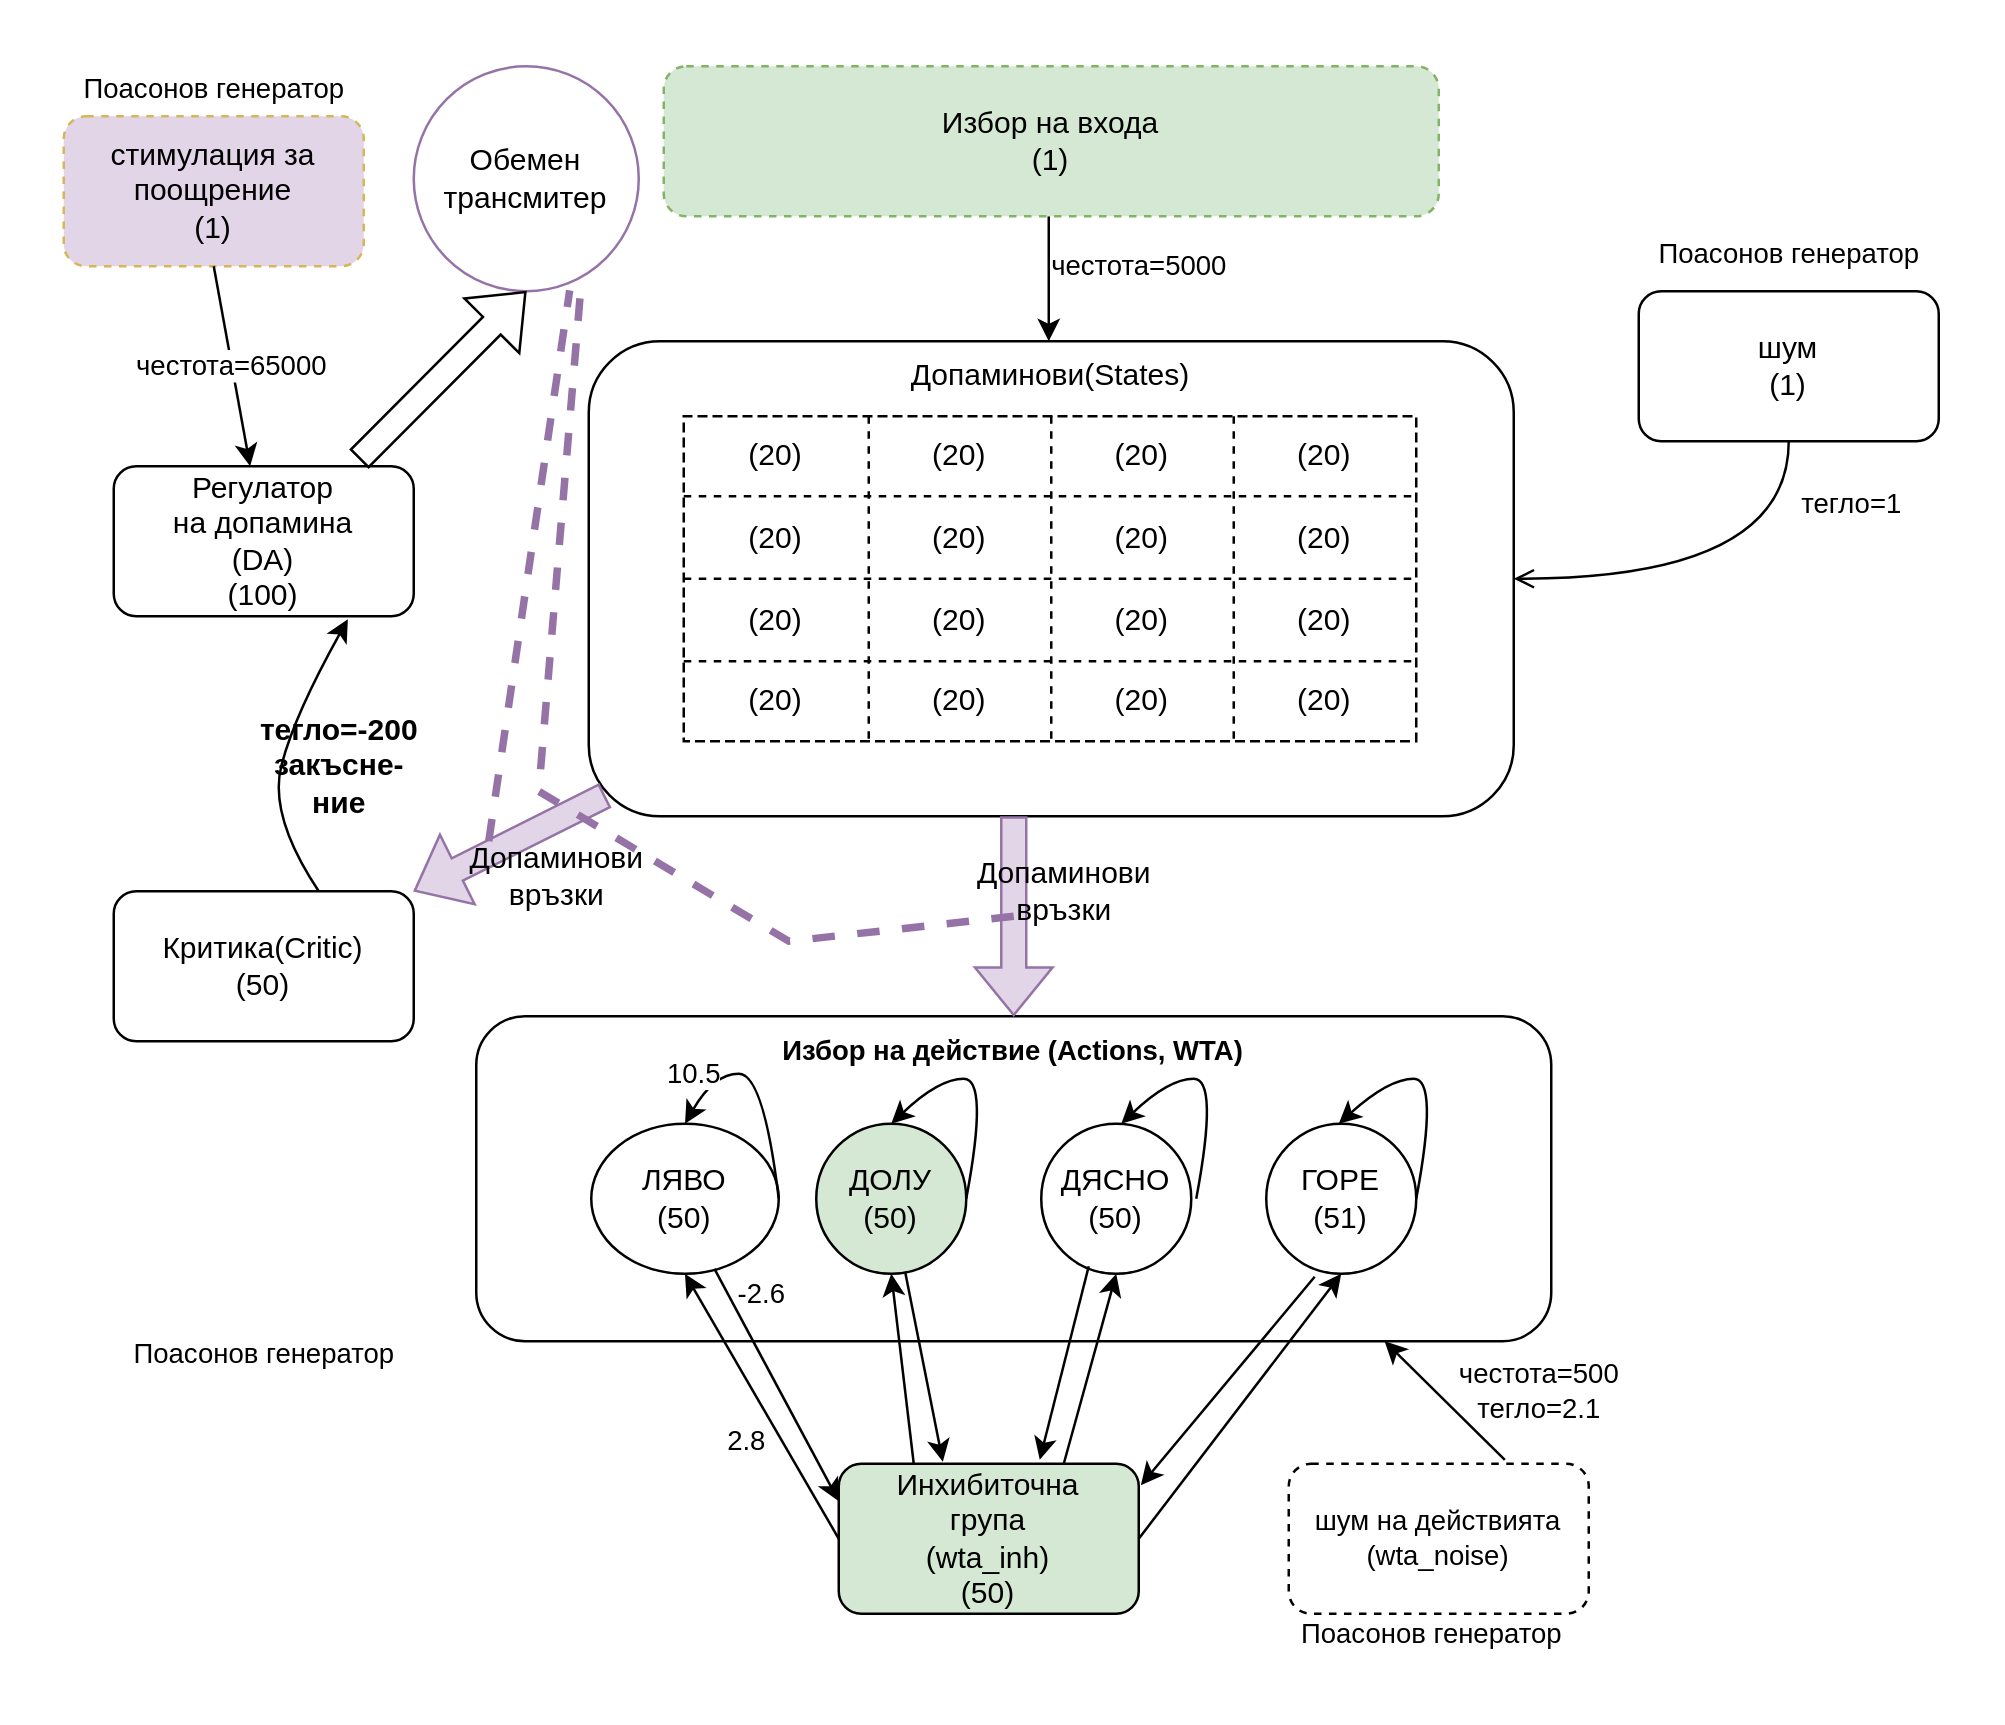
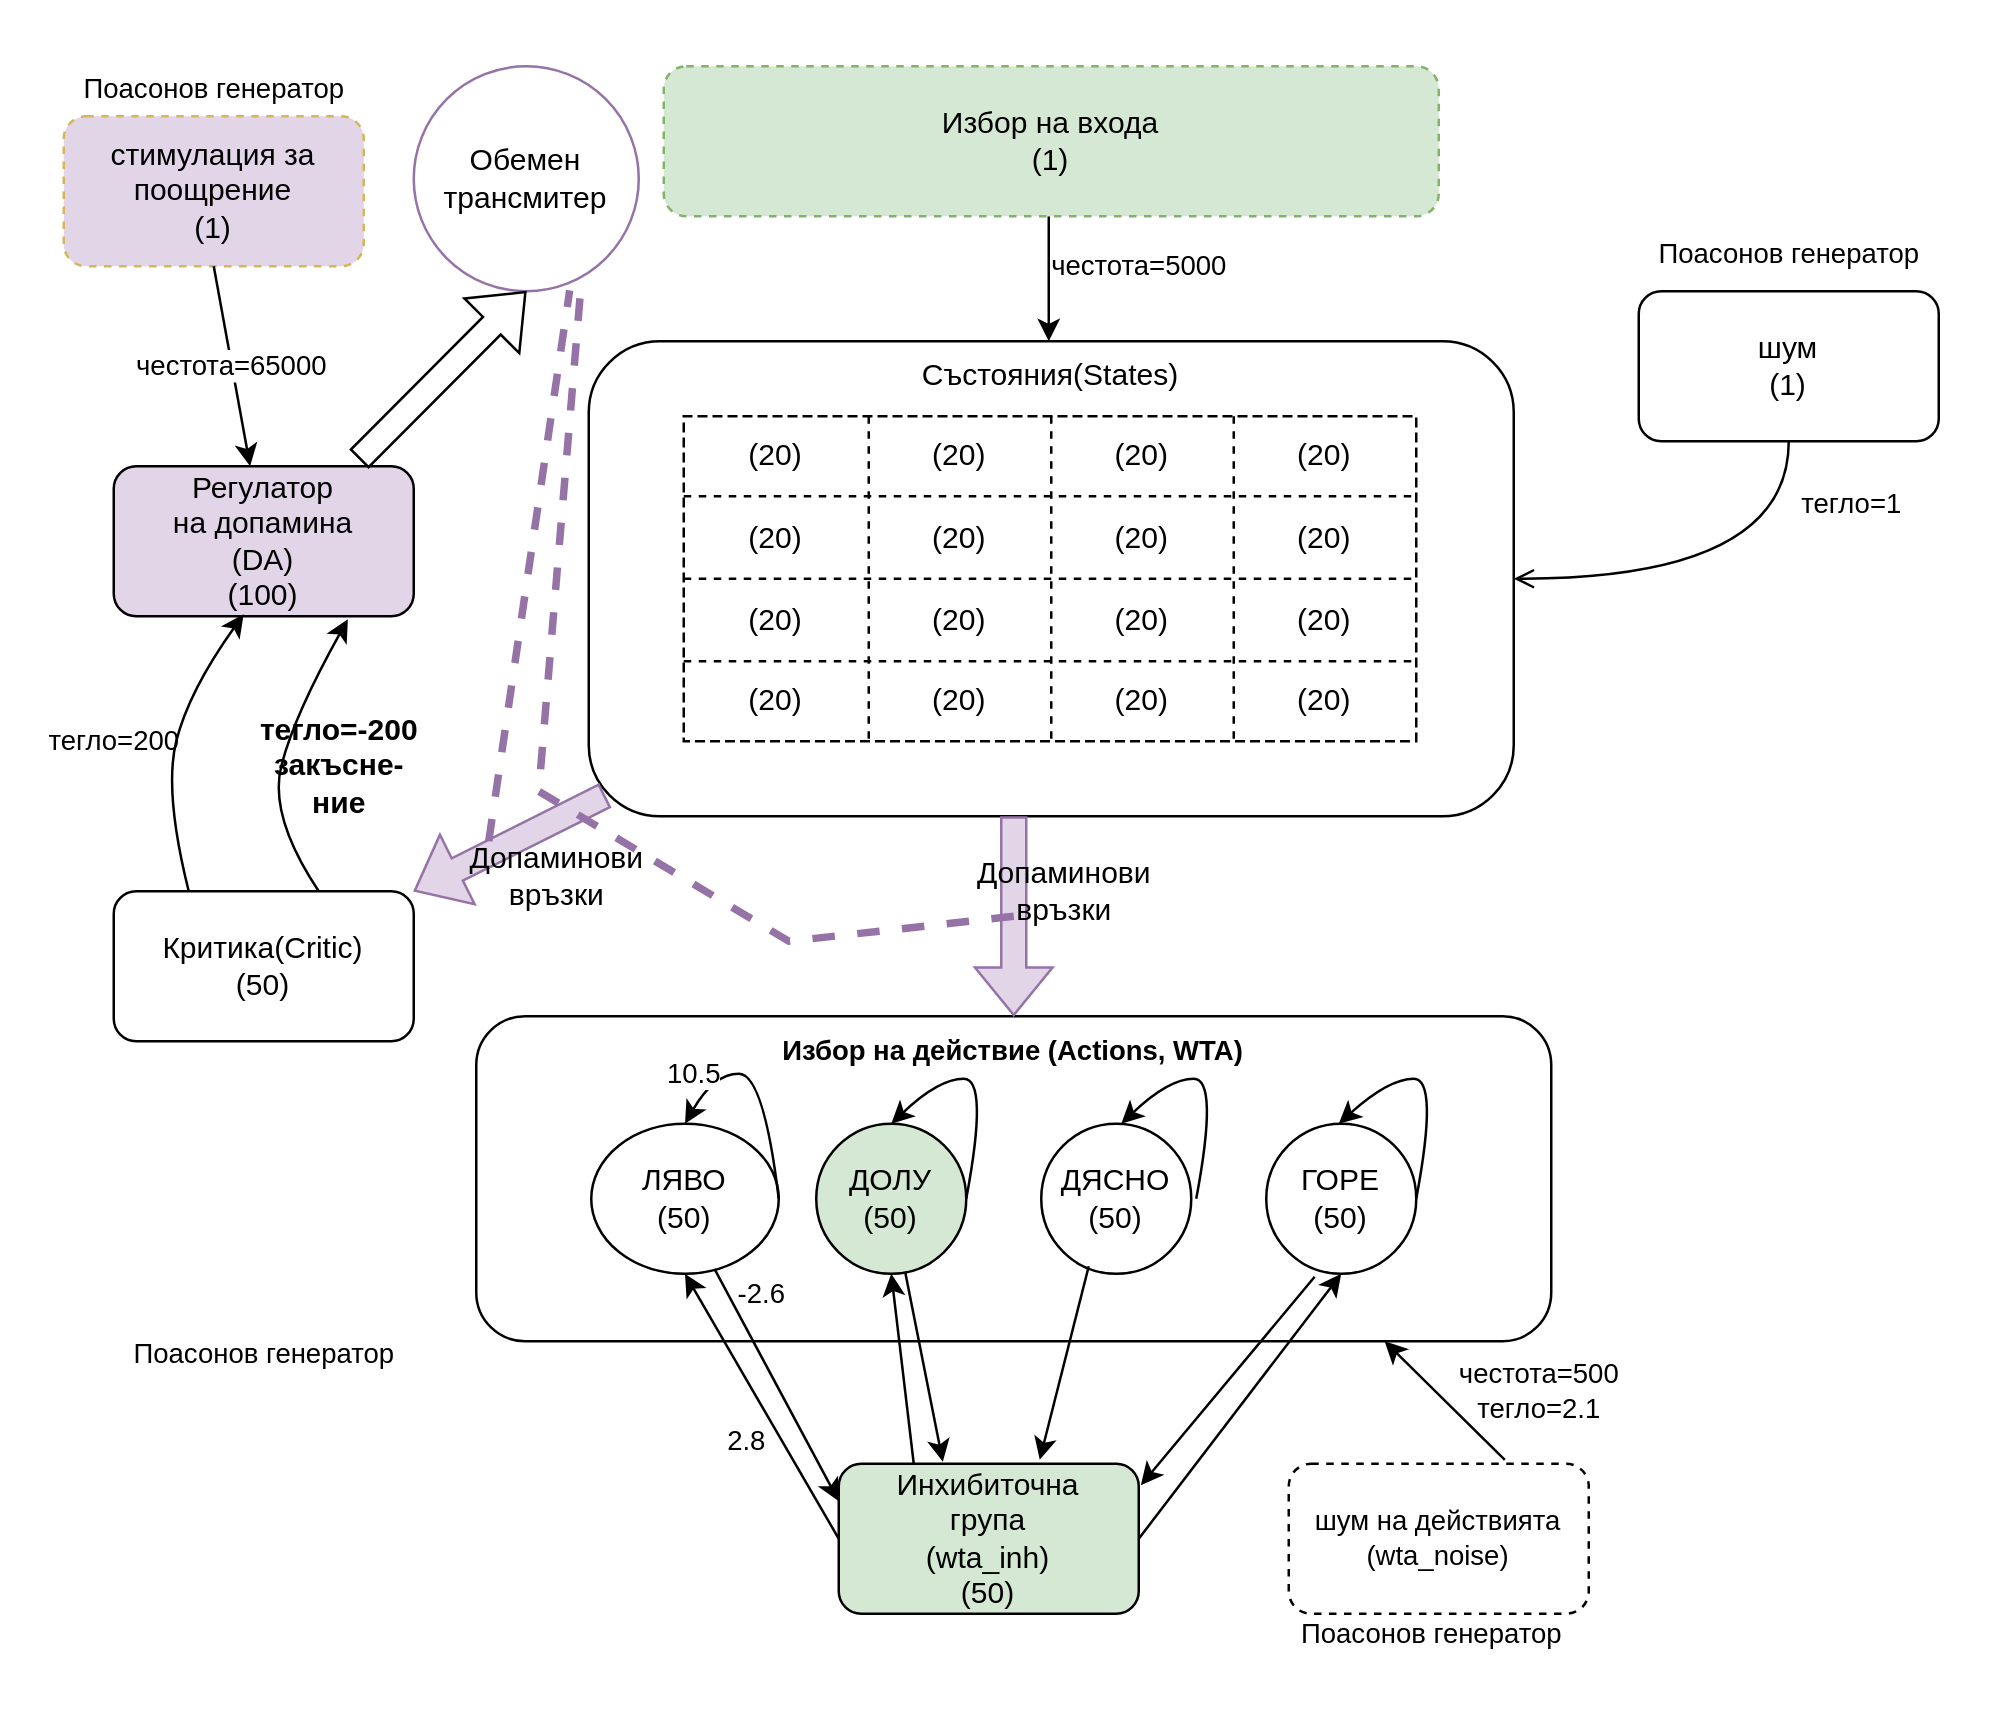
node "Допаминови(States)": label "Допаминови(States)" -> "Състояния(States)"
node "Регулатор на допамина (DA) (100)": fillcolor #ffffff -> #e1d5e7
edge "Критика(Critic) (50)" -> "Регулатор на допамина (DA) (100)": added, label "тегло=200"
node "ГОРЕ (51)": label "ГОРЕ (51)" -> "ГОРЕ (50)"
edge "Инхибиточна група (wta_inh) (50)" -> "ДЯСНО (50)": removed
